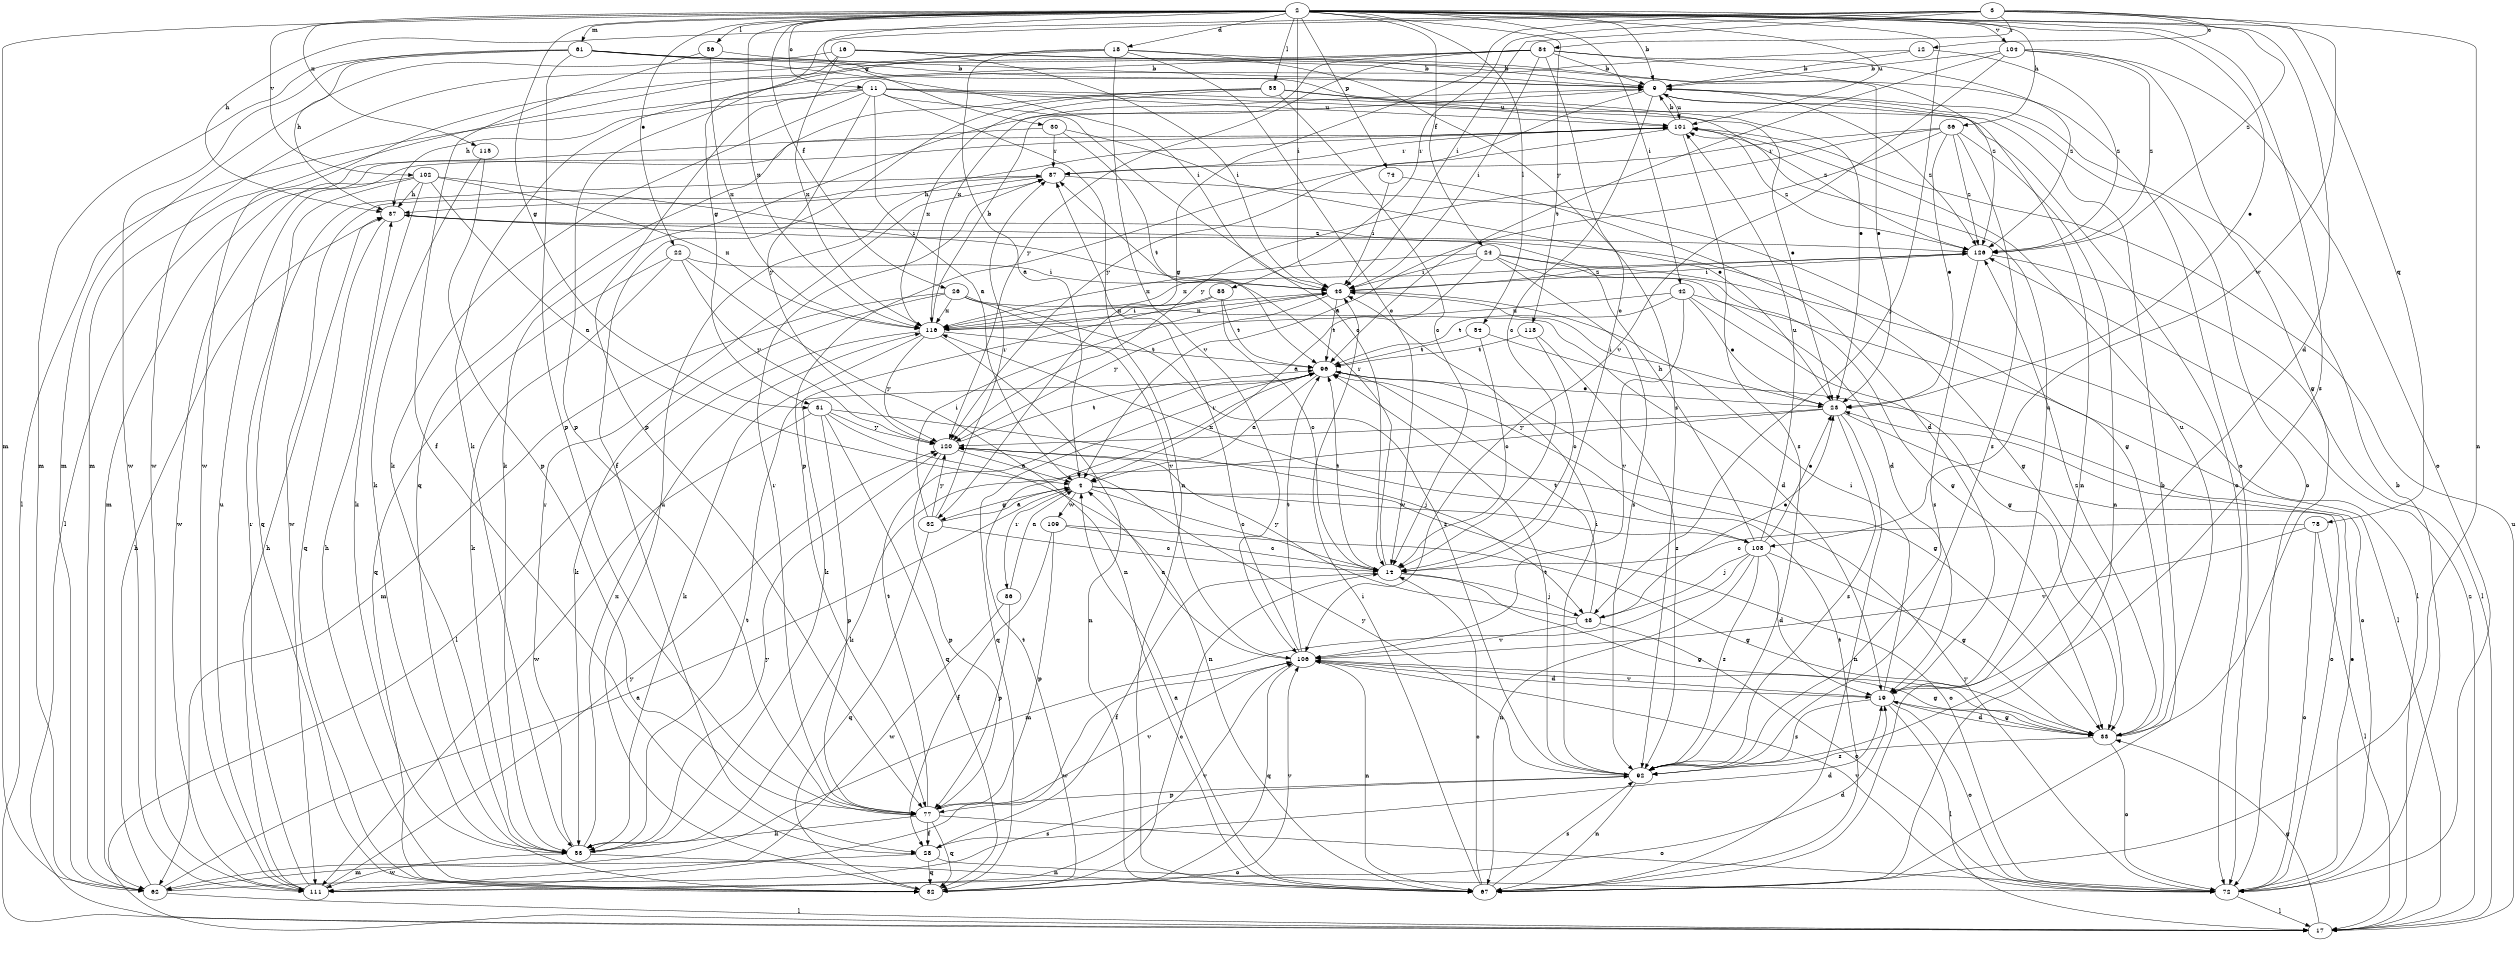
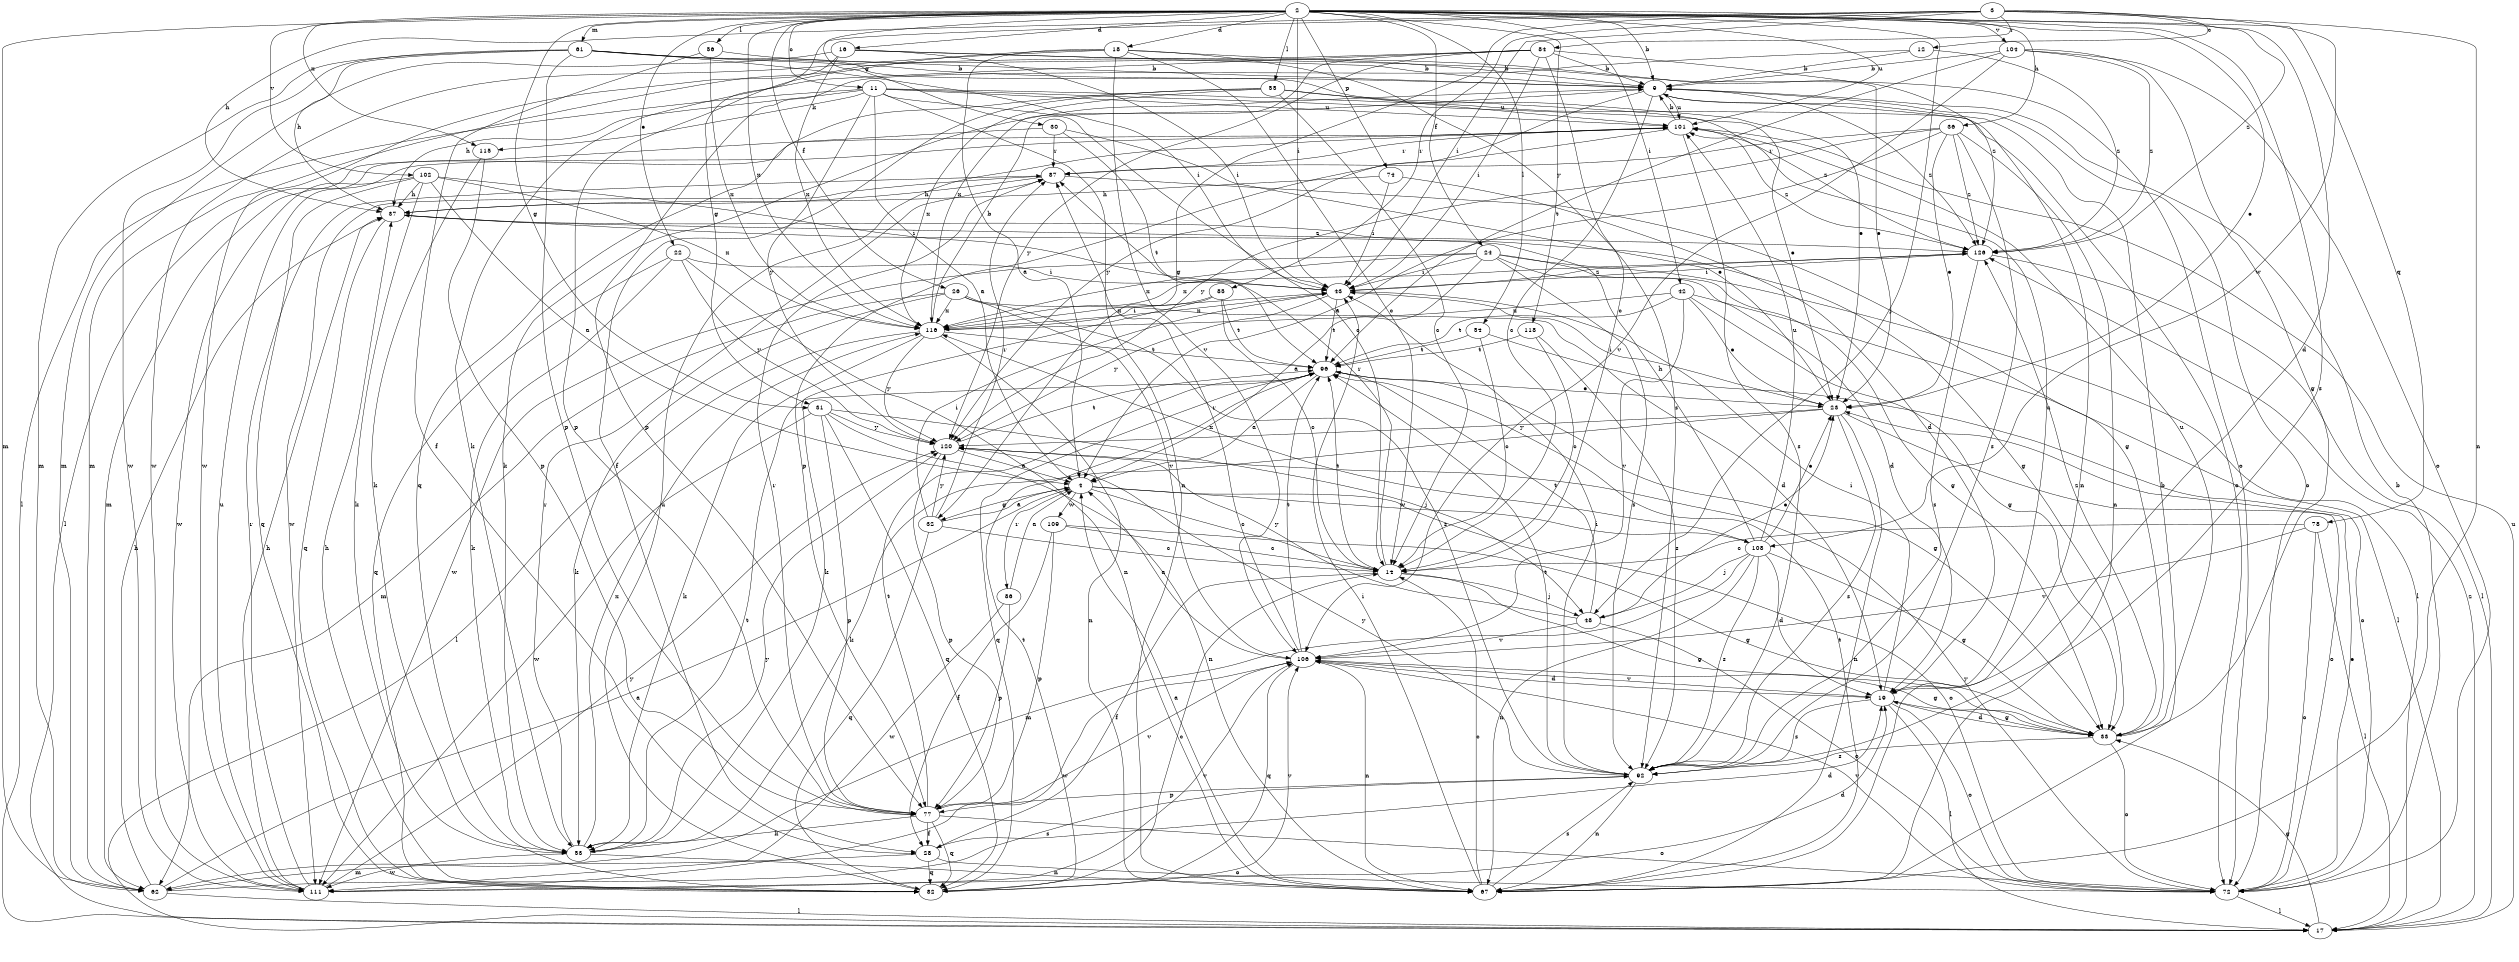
edge "2" -> "16": added, label "d"
edge "84" -> "126": removed, label "z"
edge "74" -> "37": added, label "h"
edge "24" -> "111": added, label "w"
edge "11" -> "53": now "11" -> "115"
